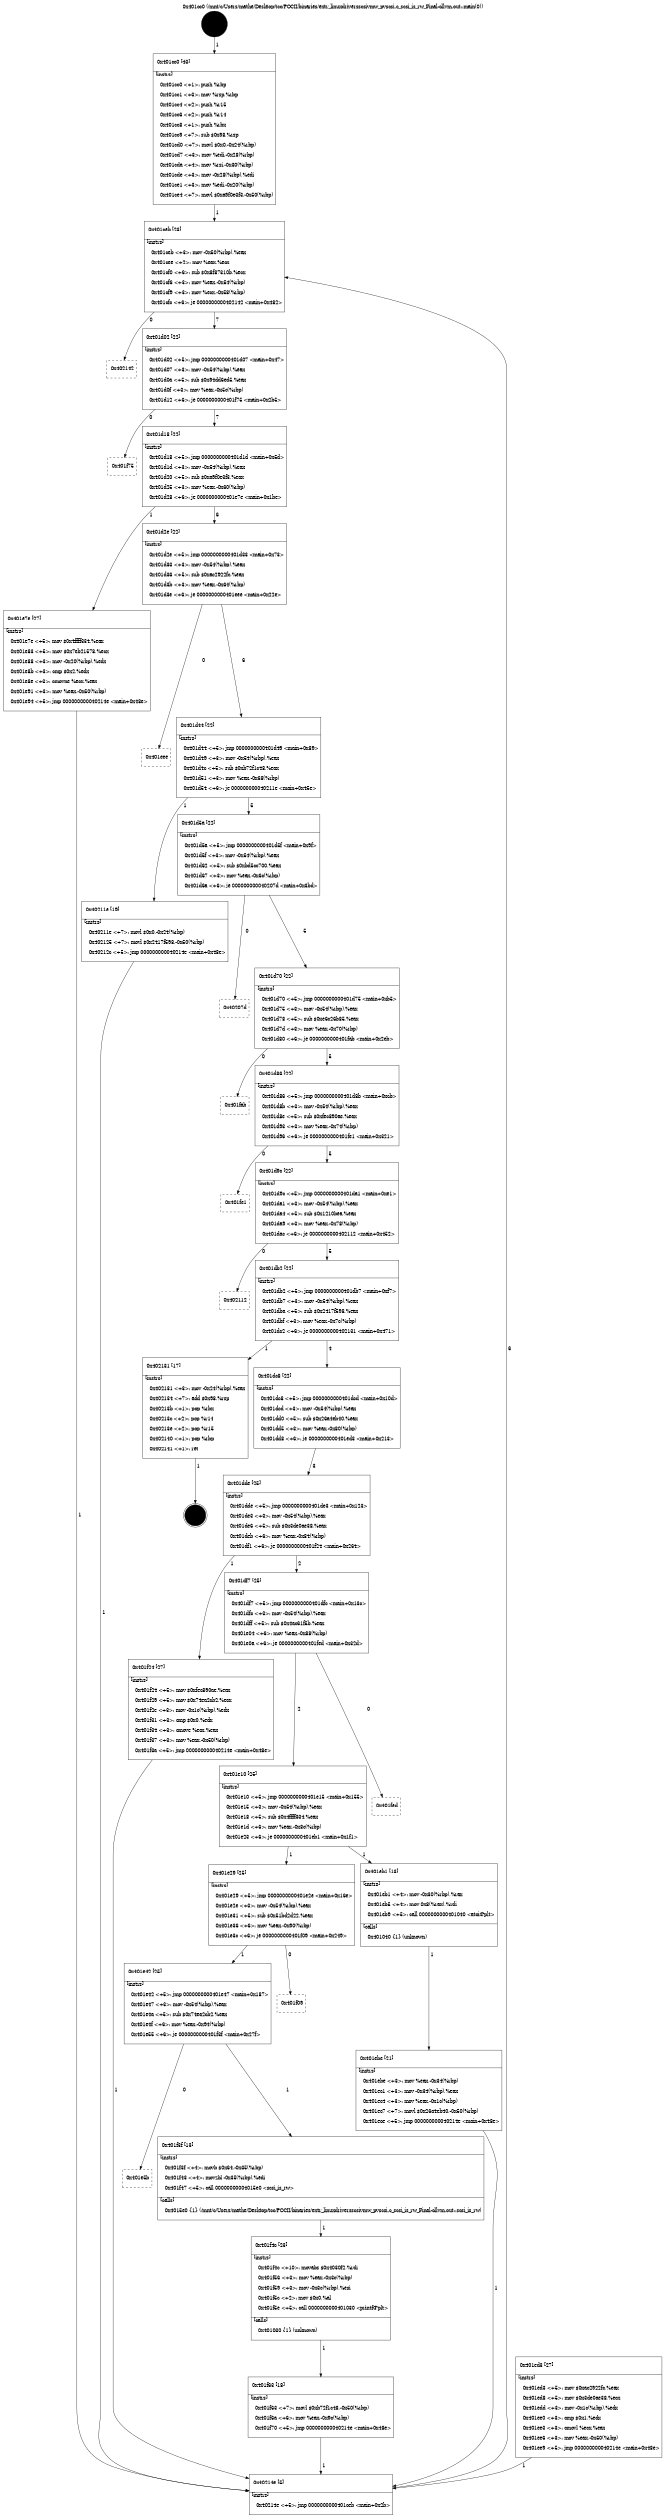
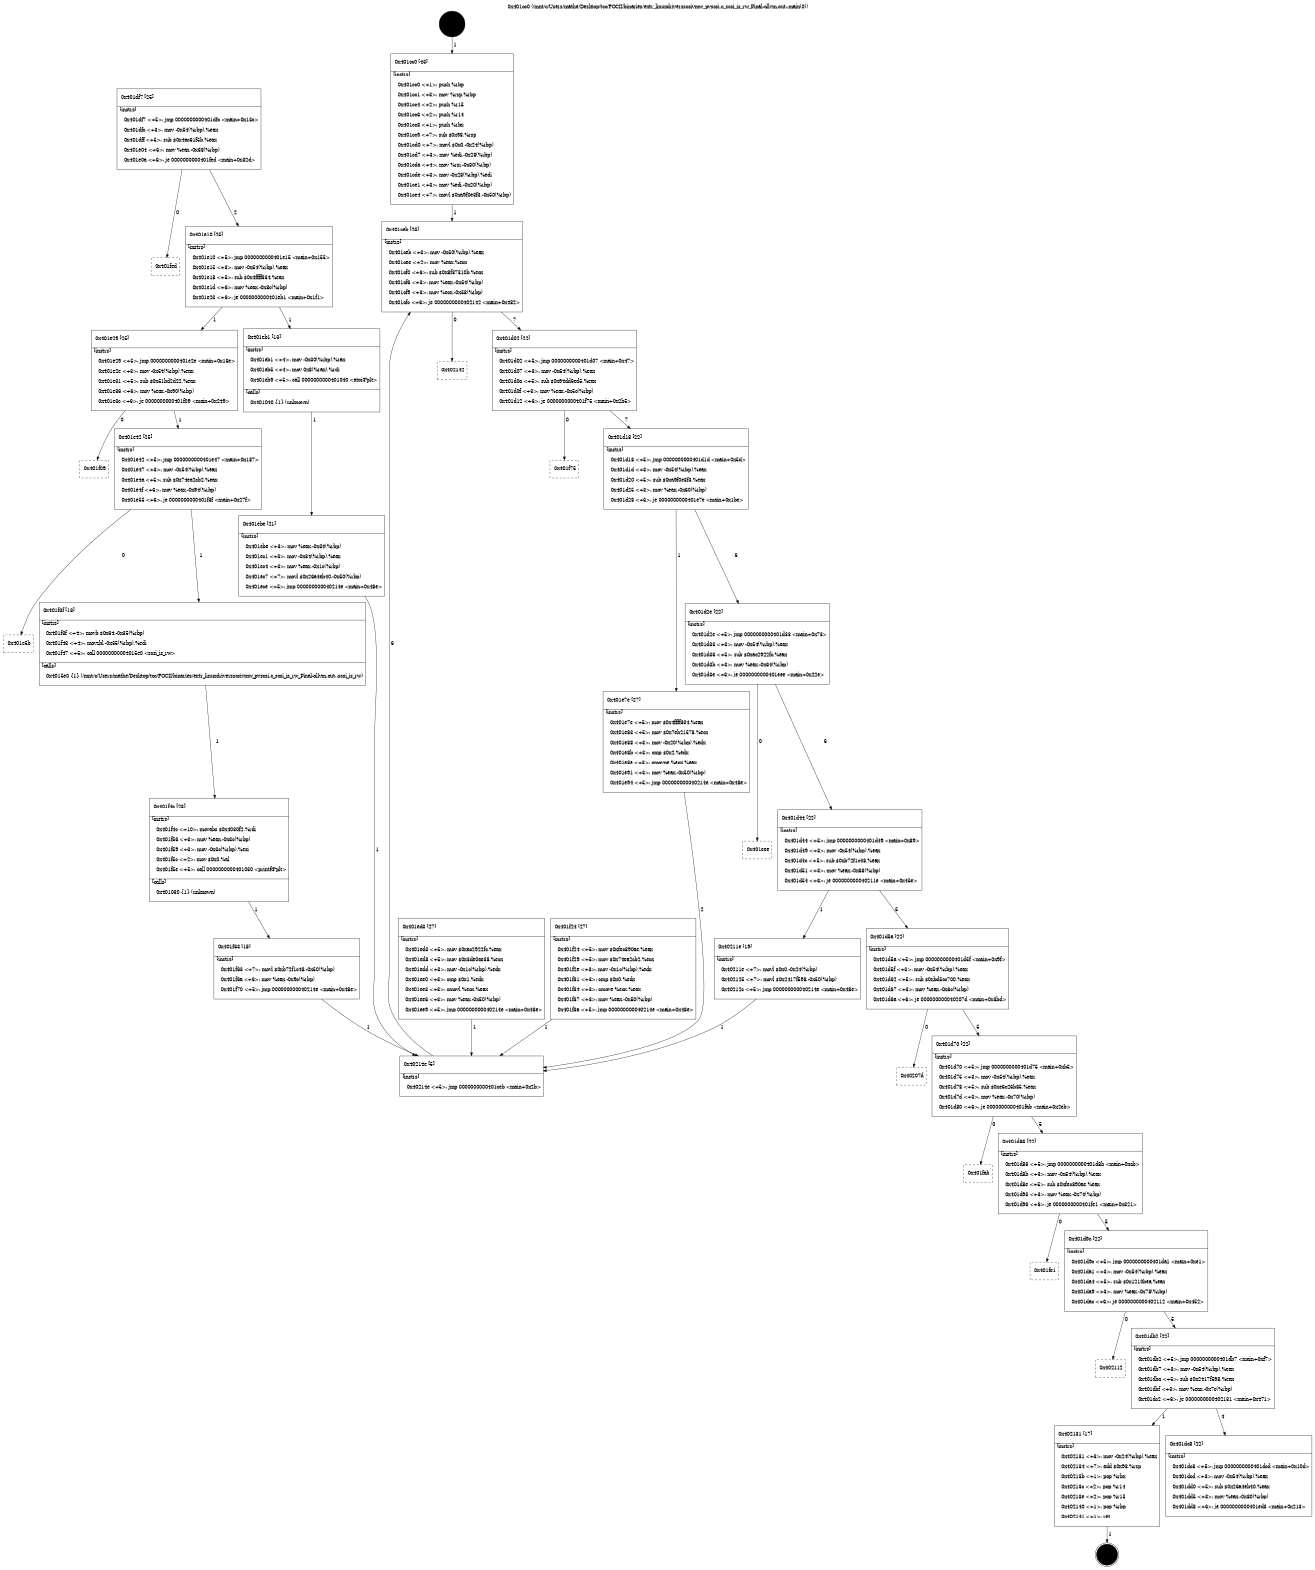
edge "0x401e7e [27]" -> "0x40214e [5]": label " 1" -> " 2"
node "0x401dde [25]": removed
